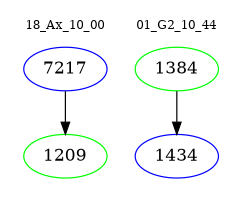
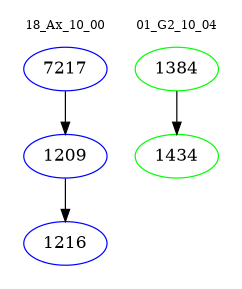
cluster "01_G2_10_44": label "01_G2_10_44" -> "01_G2_10_04"
node "1209": color green -> blue
node "1434": color blue -> green
node "1216": added
